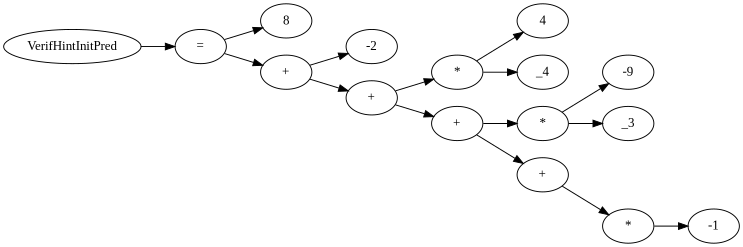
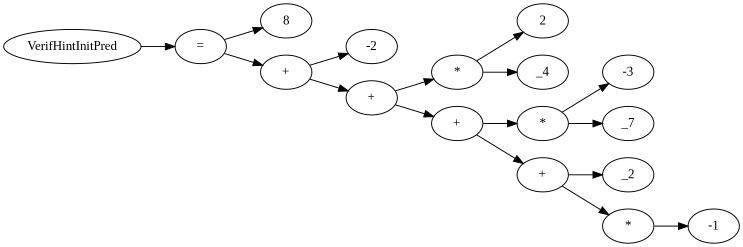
node "4": label "4" -> "2"
node "-9": label "-9" -> "-3"
node "_3": label "_3" -> "_7"
node "_2": added
